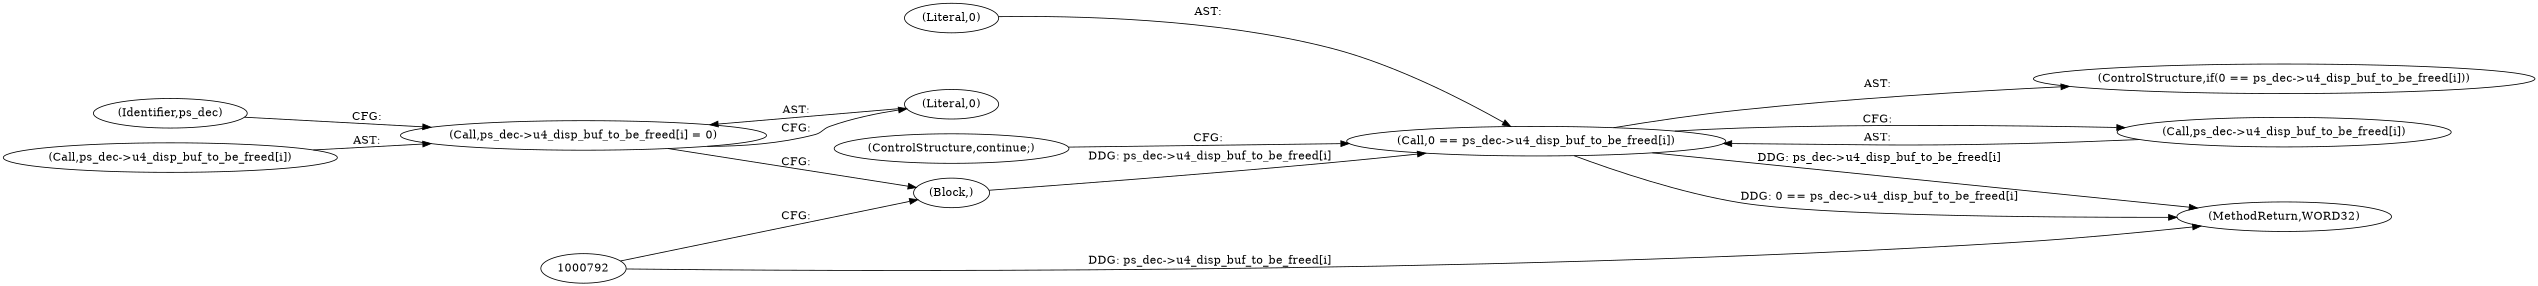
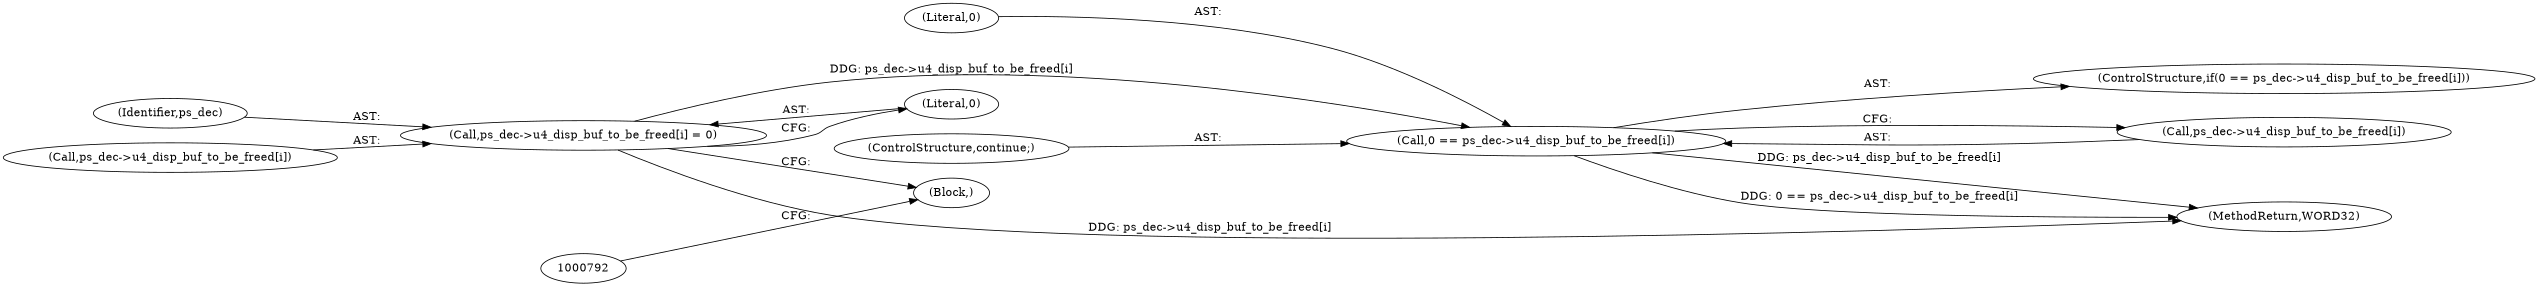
edge "(Identifier,ps_dec)" -> "(Call,ps_dec->u4_disp_buf_to_be_freed[i] = 0)": label "CFG: " -> "AST: "
edge "(ControlStructure,continue;)" -> "(Call,0 == ps_dec->u4_disp_buf_to_be_freed[i])": label "CFG: " -> "AST: "
edge "(Block,)" -> "(Call,0 == ps_dec->u4_disp_buf_to_be_freed[i])": now "(Call,ps_dec->u4_disp_buf_to_be_freed[i] = 0)" -> "(Call,0 == ps_dec->u4_disp_buf_to_be_freed[i])"
edge "1000792" -> "(MethodReturn,WORD32)": now "(Call,ps_dec->u4_disp_buf_to_be_freed[i] = 0)" -> "(MethodReturn,WORD32)"
